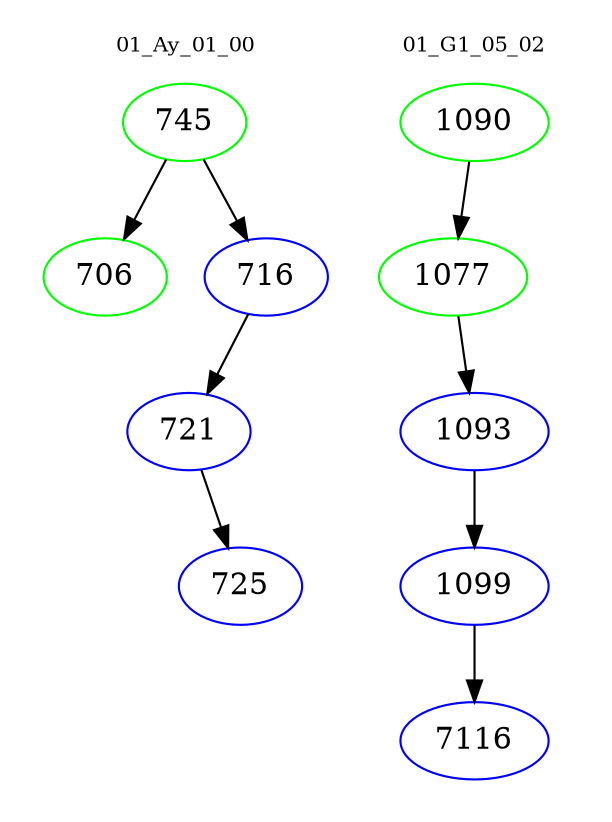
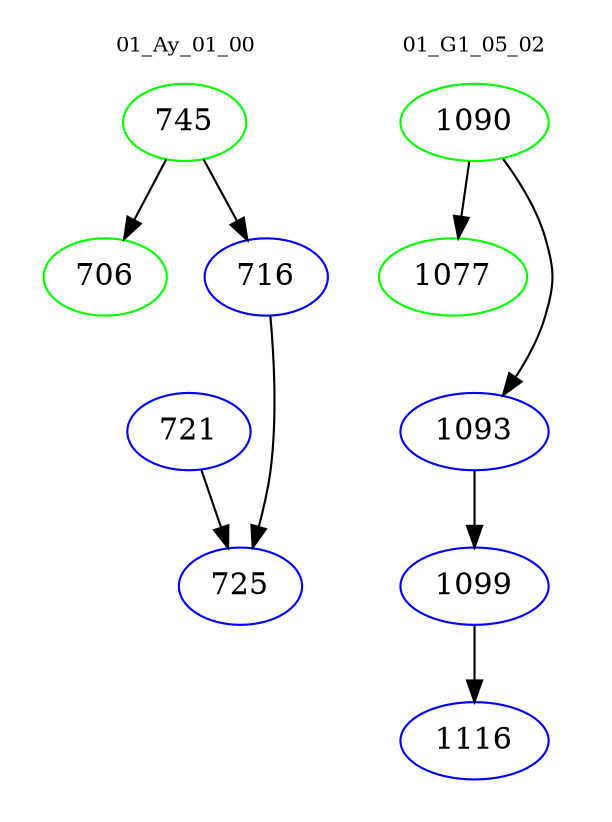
edge "716" -> "721": now "716" -> "725"
edge "1077" -> "1093": now "1090" -> "1093"
node "7116": label "7116" -> "1116"
